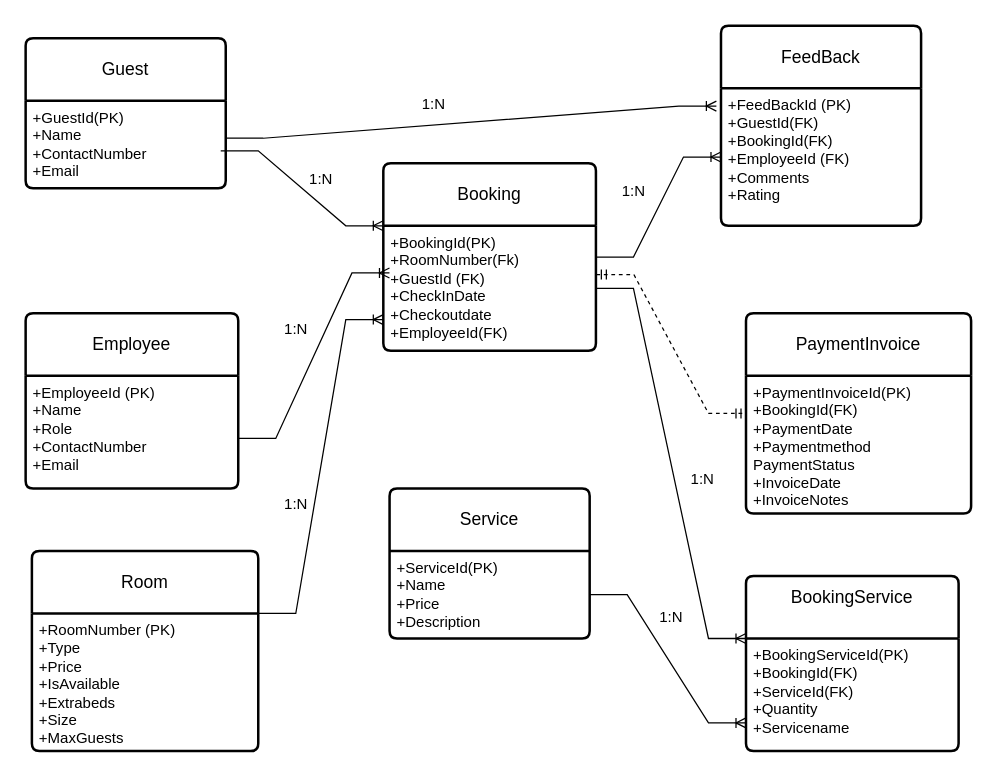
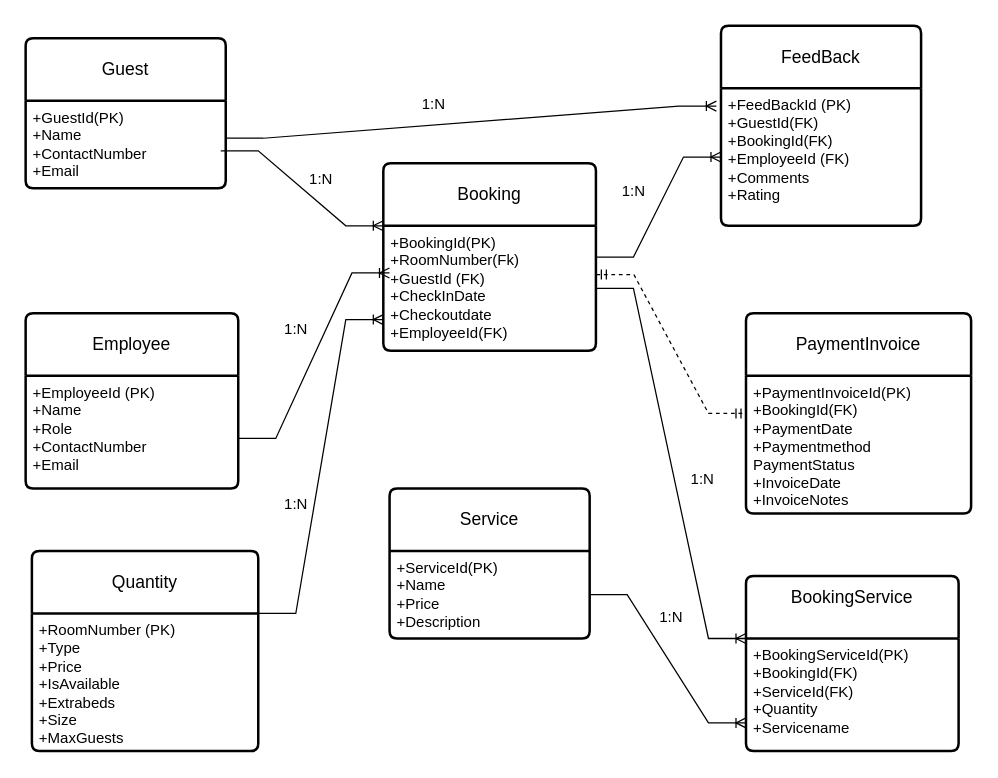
node "Room": label "Room" -> "Quantity"
